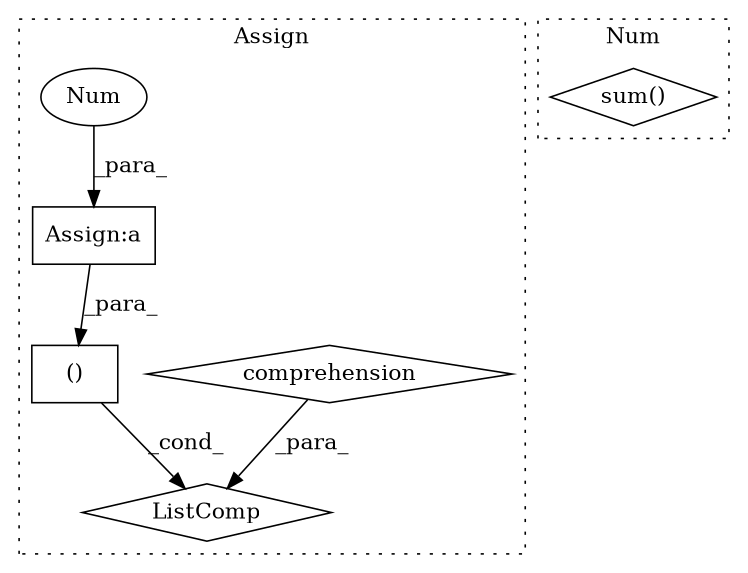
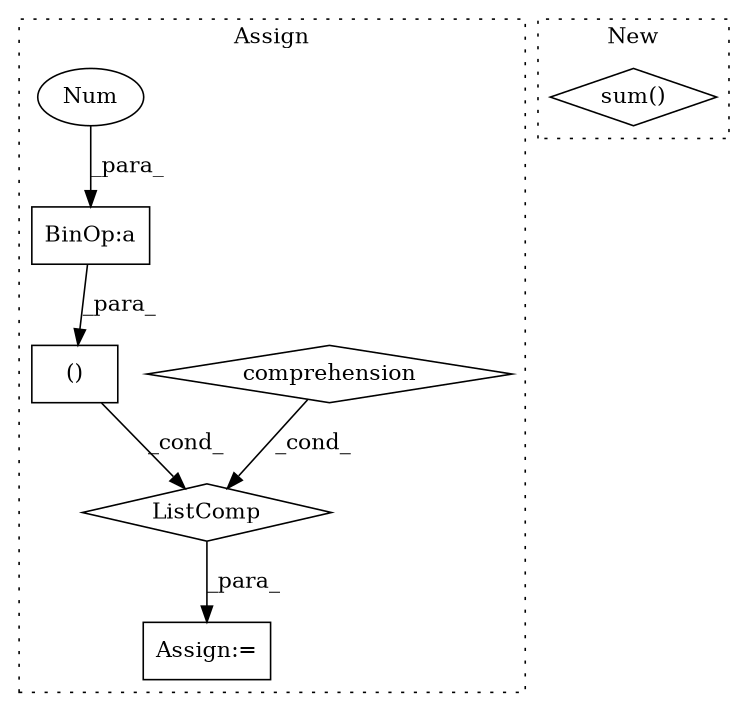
cluster "Num": label "Num" -> "New"
node "Assign:a": label "Assign:a" -> "BinOp:a"
edge "comprehension" -> "ListComp": label "_para_" -> "_cond_"
node "Assign:=": added
